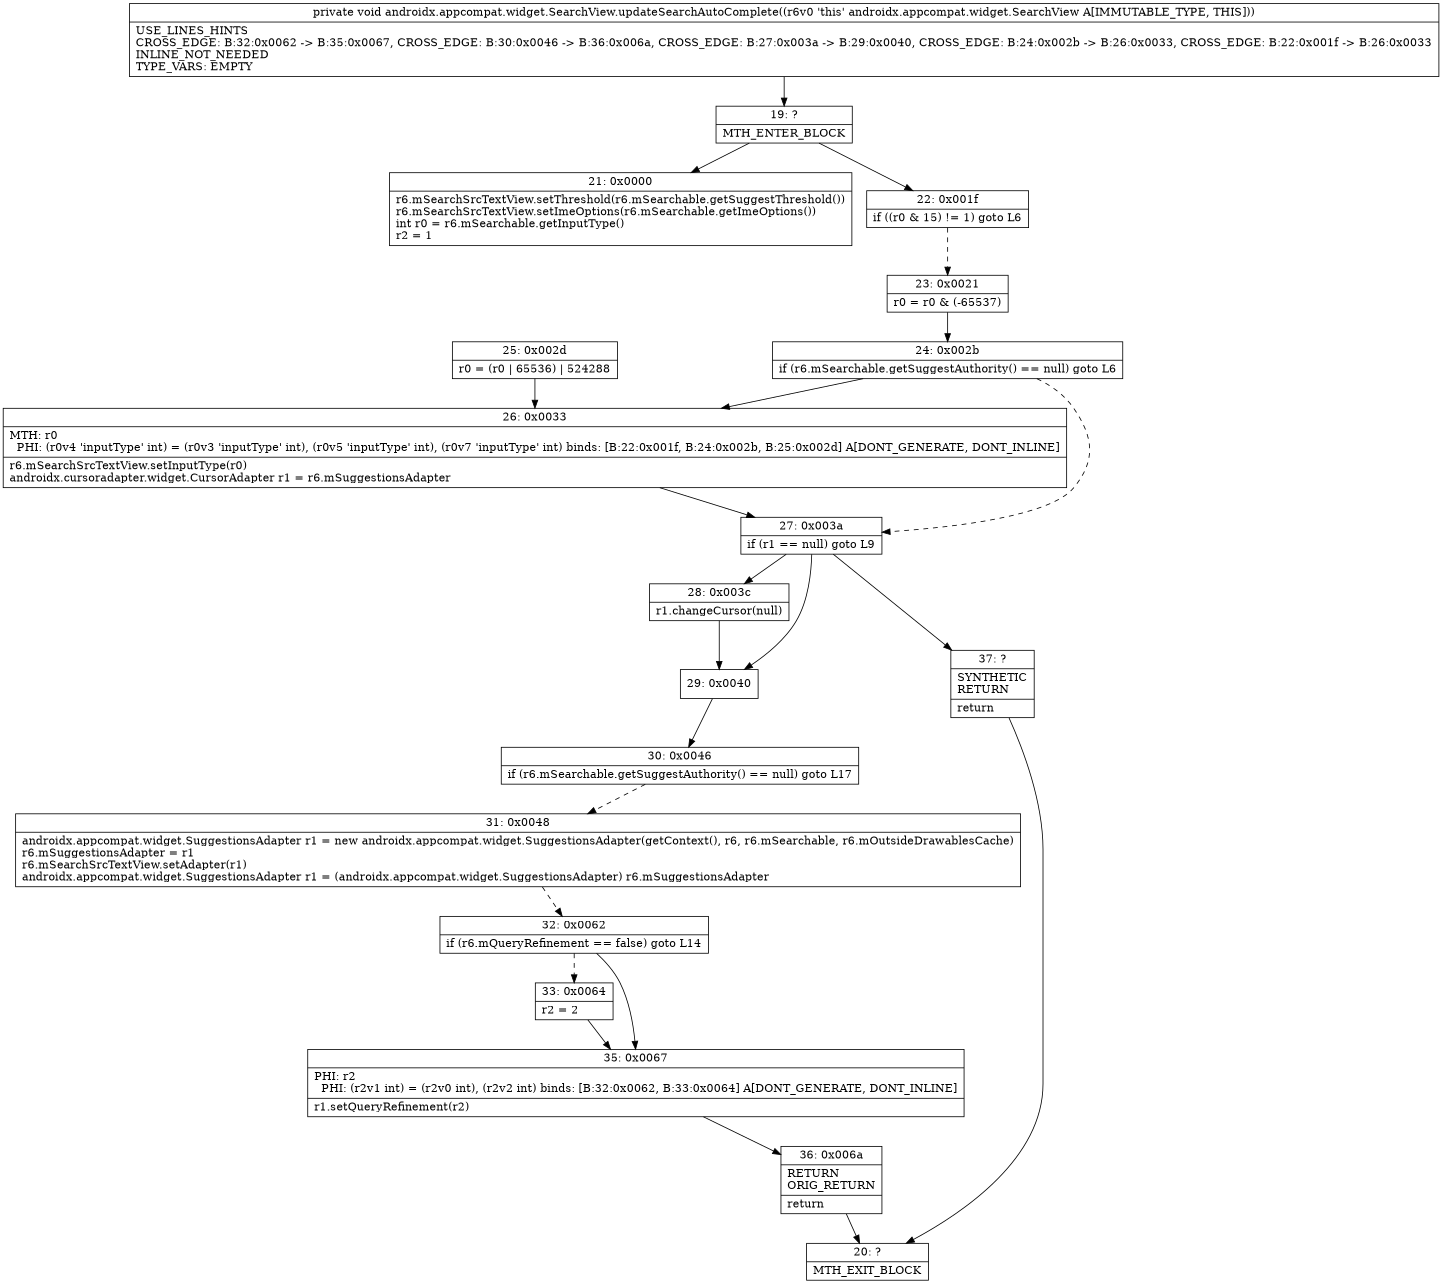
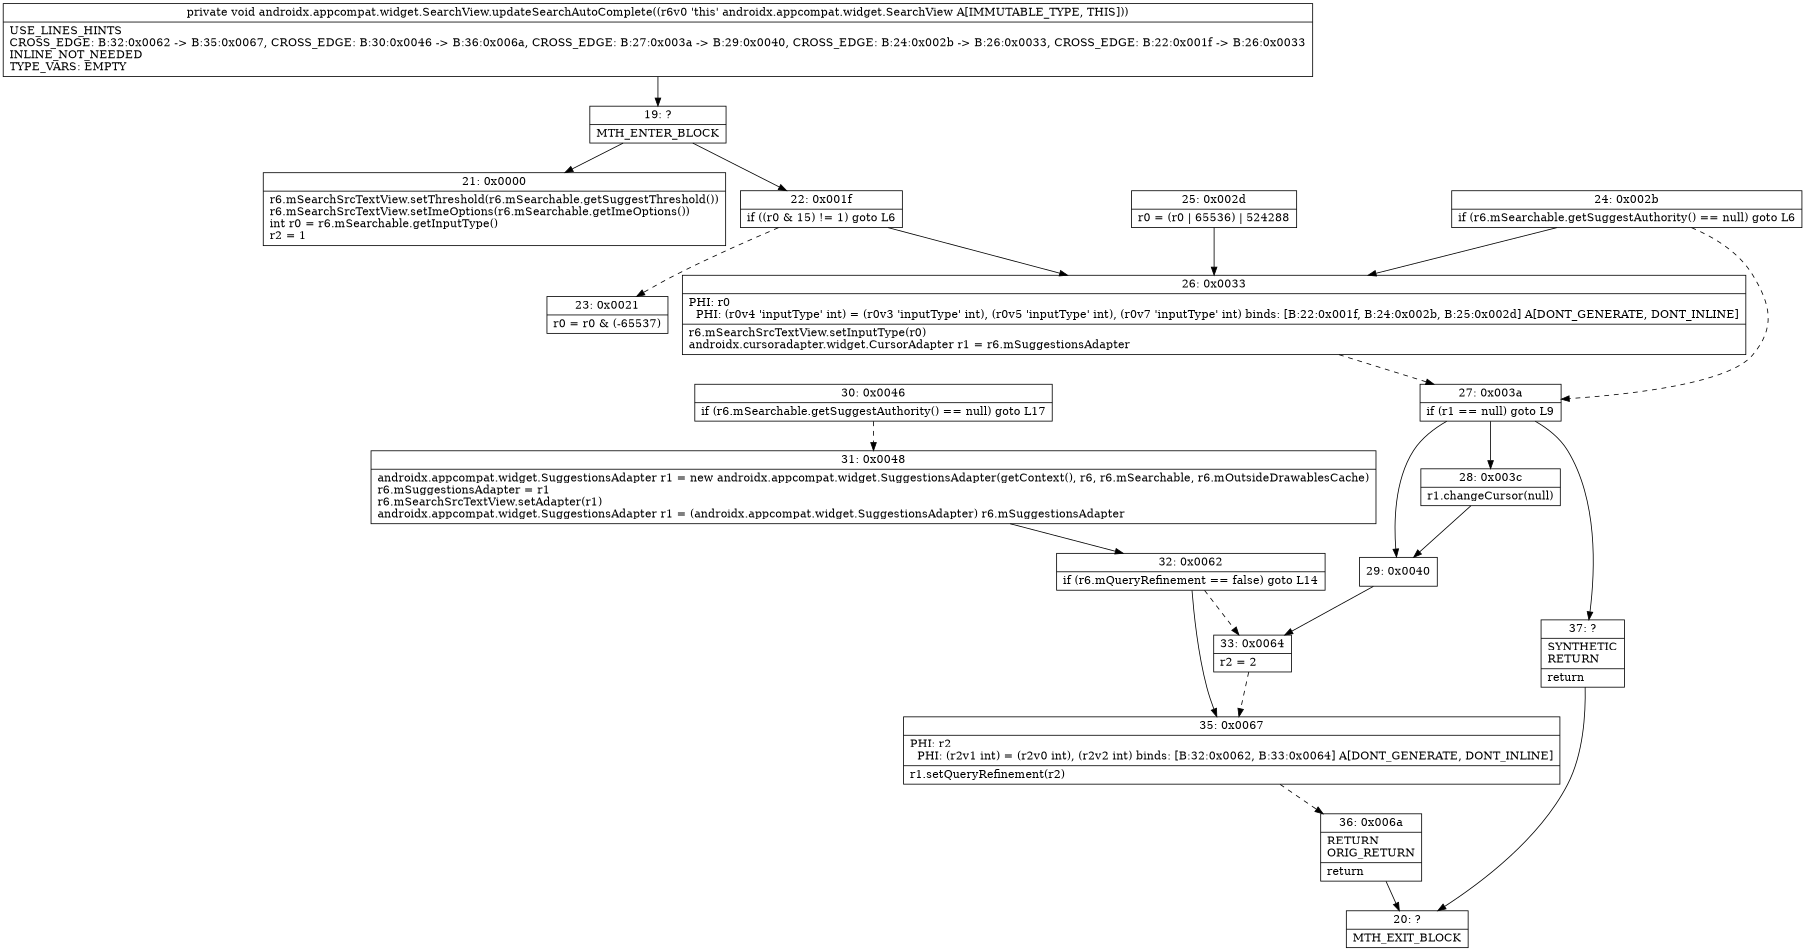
edge "22: 0x001f" -> "26: 0x0033": added
edge "23: 0x0021" -> "24: 0x002b": removed
node "26: 0x0033": text "MTH: r0" -> "PHI: r0"
edge "26: 0x0033" -> "27: 0x003a": style solid -> dashed
edge "29: 0x0040" -> "30: 0x0046": now "29: 0x0040" -> "33: 0x0064"
edge "31: 0x0048" -> "32: 0x0062": style dashed -> solid
edge "33: 0x0064" -> "35: 0x0067": style solid -> dashed
edge "35: 0x0067" -> "36: 0x006a": style solid -> dashed
